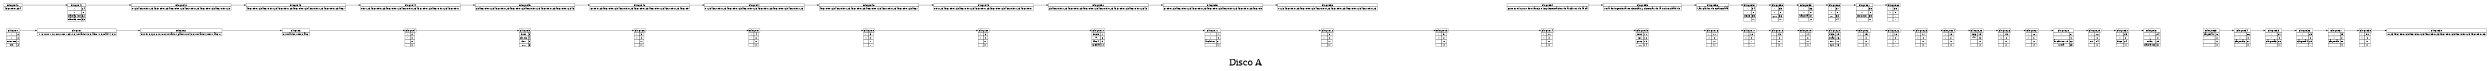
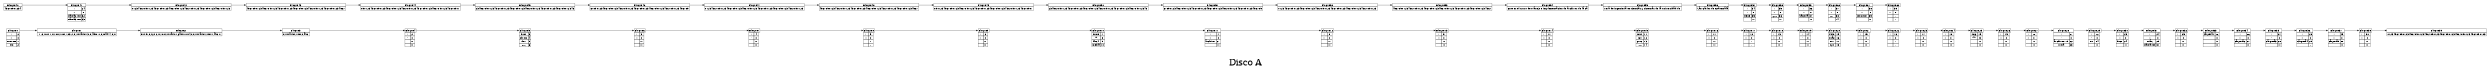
node "Bloque53": added
node "Bloque32": added
